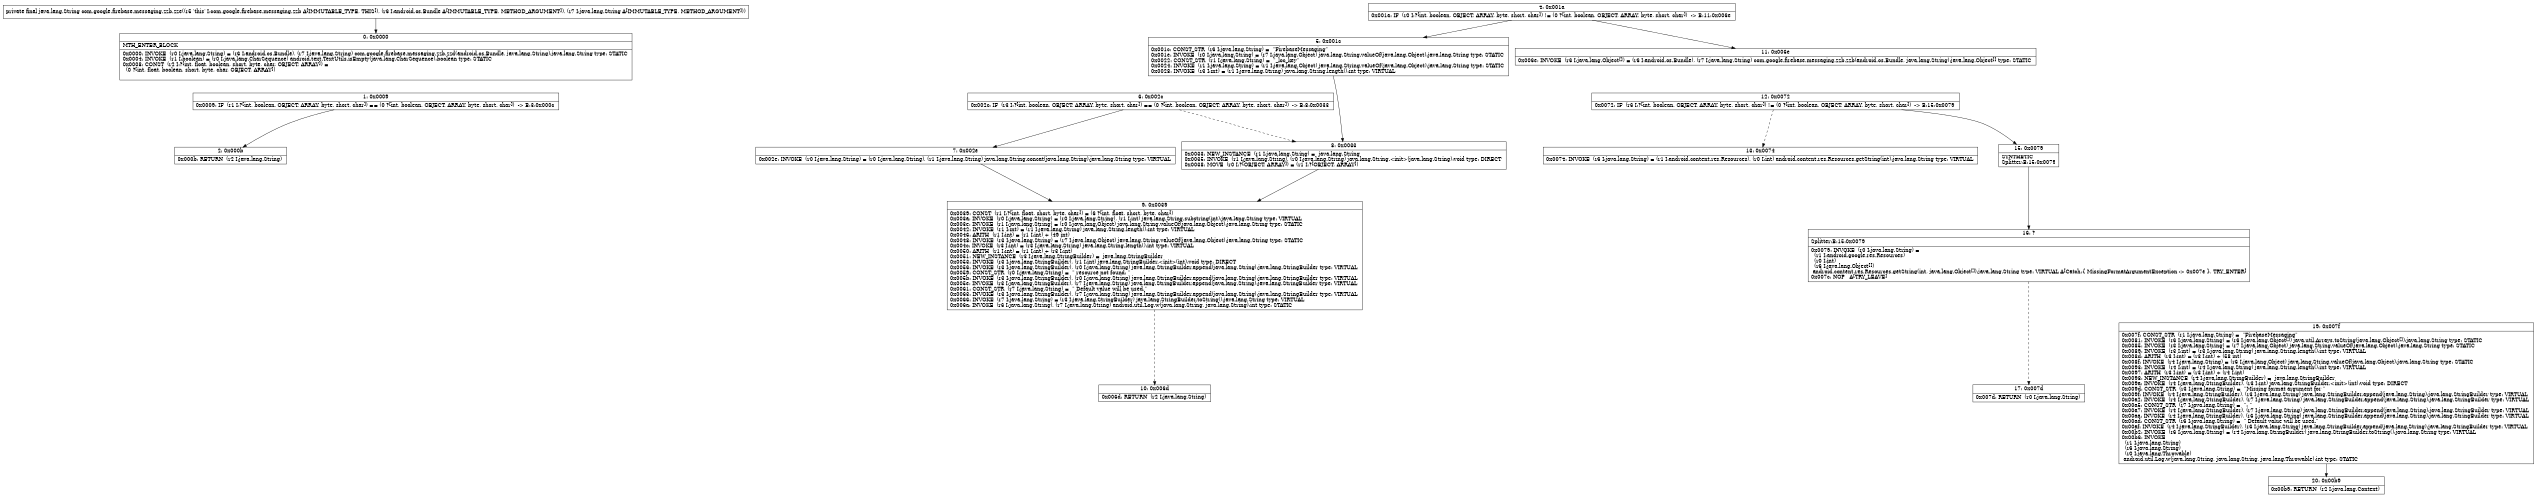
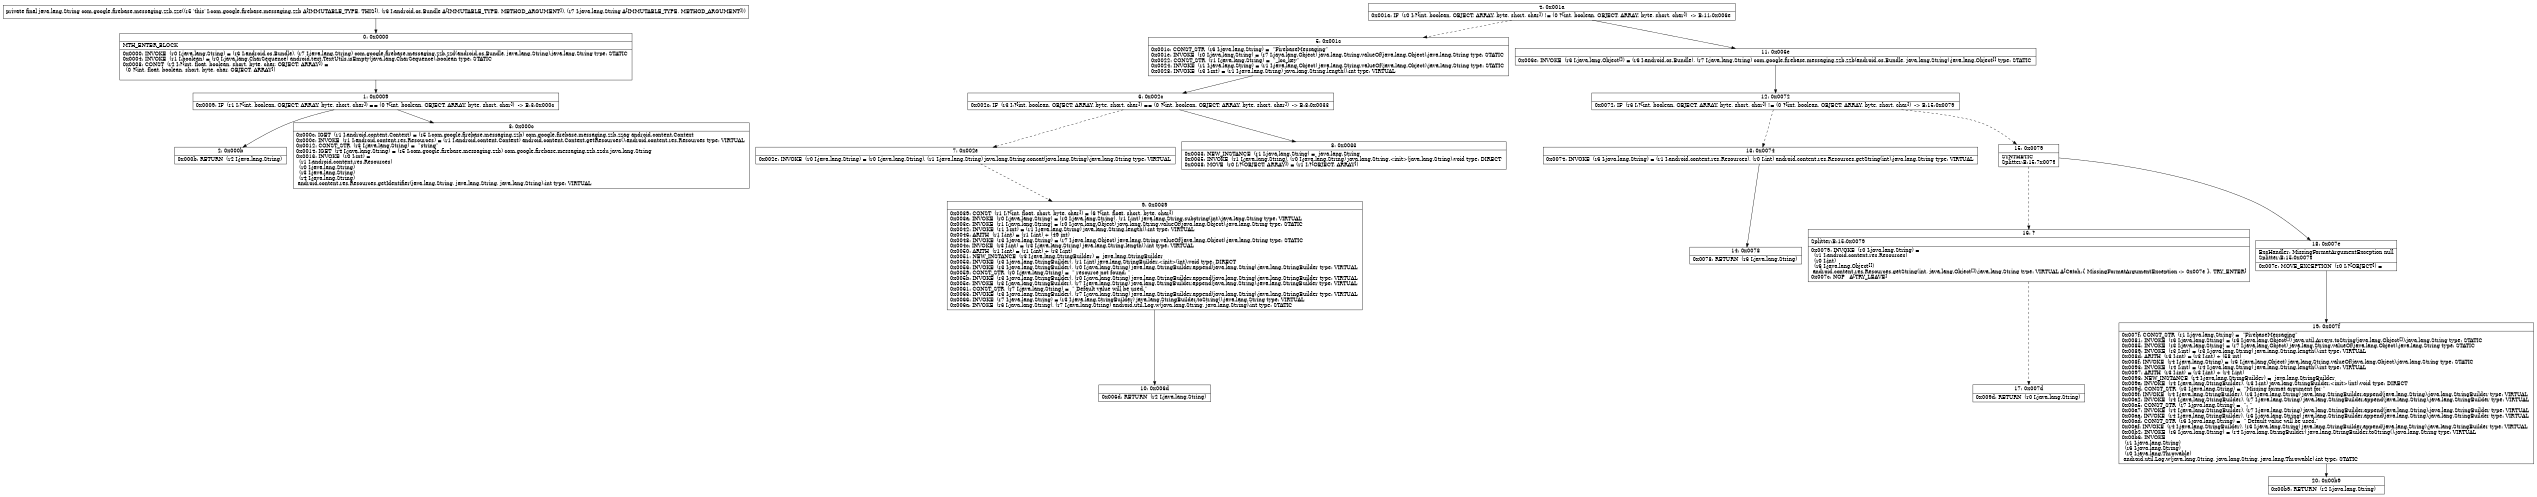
edge "4: 0x001a" -> "5: 0x001c": style solid -> dashed
edge "11: 0x006e" -> "12: 0x0072": added
edge "0: 0x0000" -> "1: 0x0009": added
edge "5: 0x001c" -> "8: 0x0033": now "5: 0x001c" -> "6: 0x002c"
edge "12: 0x0072" -> "15: 0x0079": style solid -> dashed
edge "6: 0x002c" -> "8: 0x0033": style dashed -> solid
edge "6: 0x002c" -> "7: 0x002e": style solid -> dashed
node "3: 0x000c": added
node "15: 0x0079": text "Splitter:B:15:0x0079" -> "Splitter:B:15:7x0079"
edge "7: 0x002e" -> "9: 0x0039": style solid -> dashed
edge "8: 0x0033" -> "9: 0x0039": removed
edge "15: 0x0079" -> "16: ?": style solid -> dashed
node "14: 0x0078": added
node "16: ?": text "(r1 I:android.google.res.Resources)" -> "(r1 I:android.content.res.Resources)"
node "18: 0x007e": added
edge "9: 0x0039" -> "10: 0x006d": style dashed -> solid
node "17: 0x007d": text "0x007d: RETURN  (r0 I:java.lang.String)" -> "0x009d: RETURN  (r0 I:java.lang.String)"
node "20: 0x00b9": text "0x00b9: RETURN  (r2 I:java.lang.Context)" -> "0x00b9: RETURN  (r2 I:java.lang.String)"
